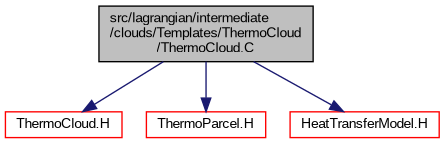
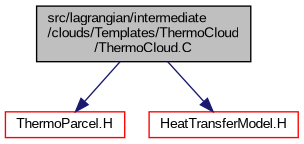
node "ThermoCloud.H": removed
